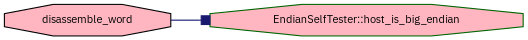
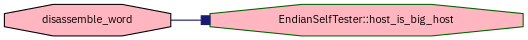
node "EndianSelfTester::host_is_big_endian": label "EndianSelfTester::host_is_big_endian" -> "EndianSelfTester::host_is_big_host"
